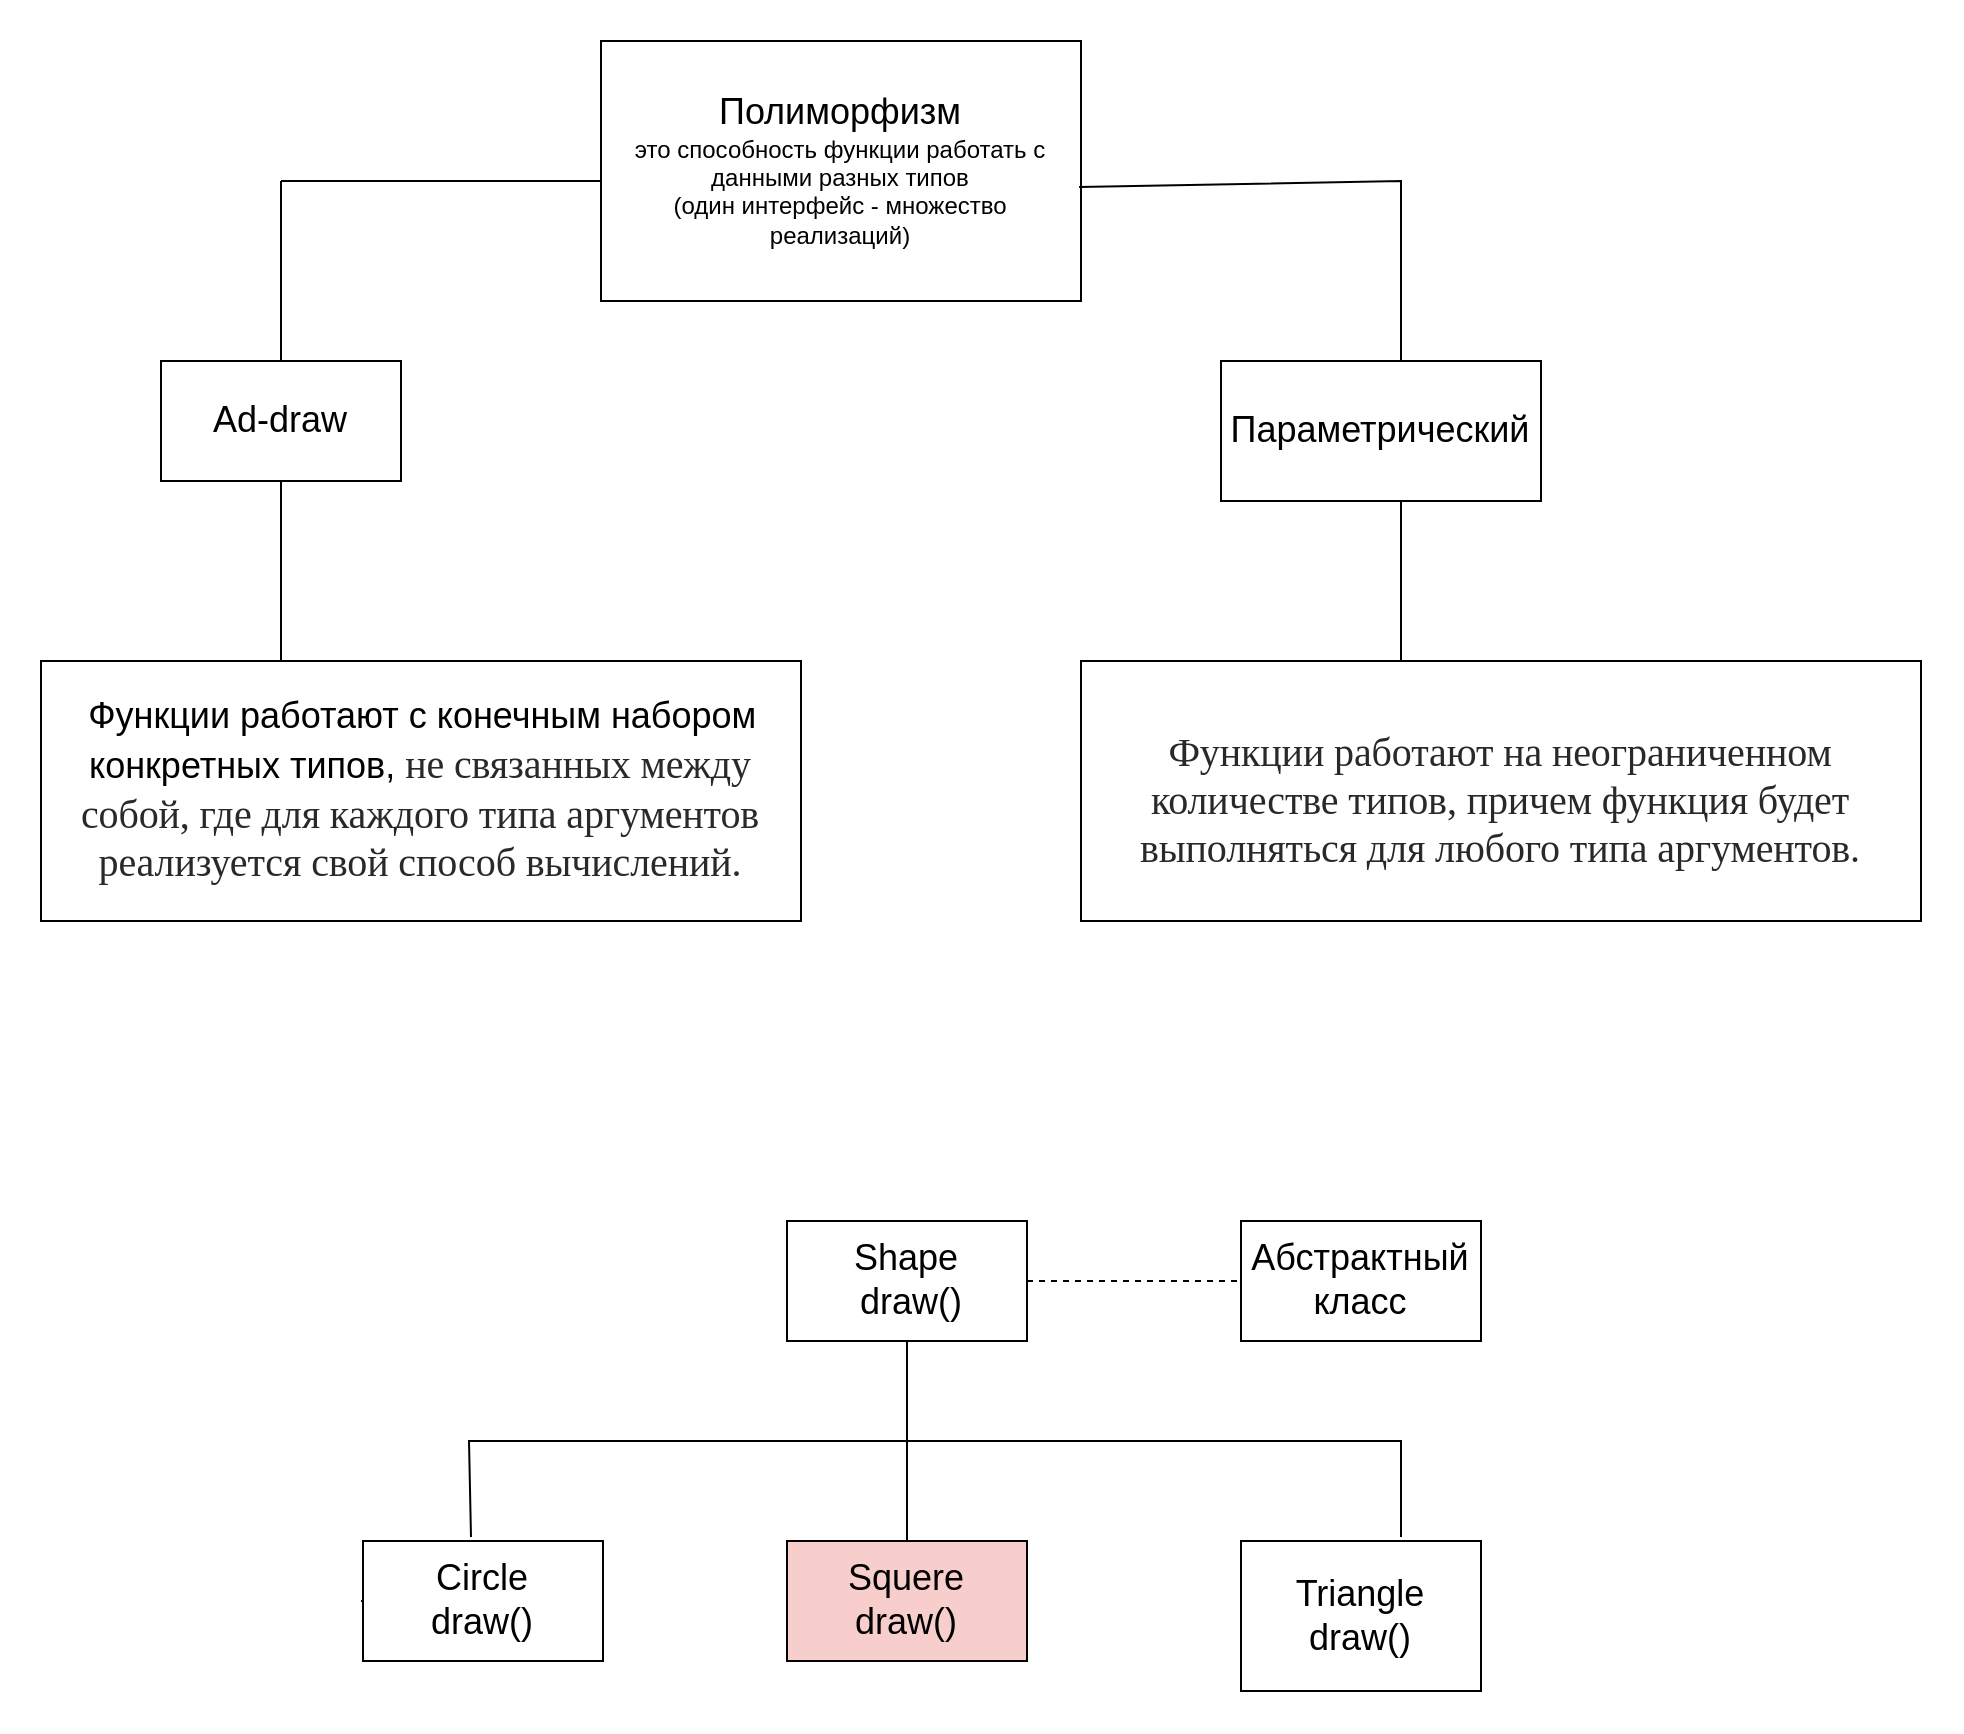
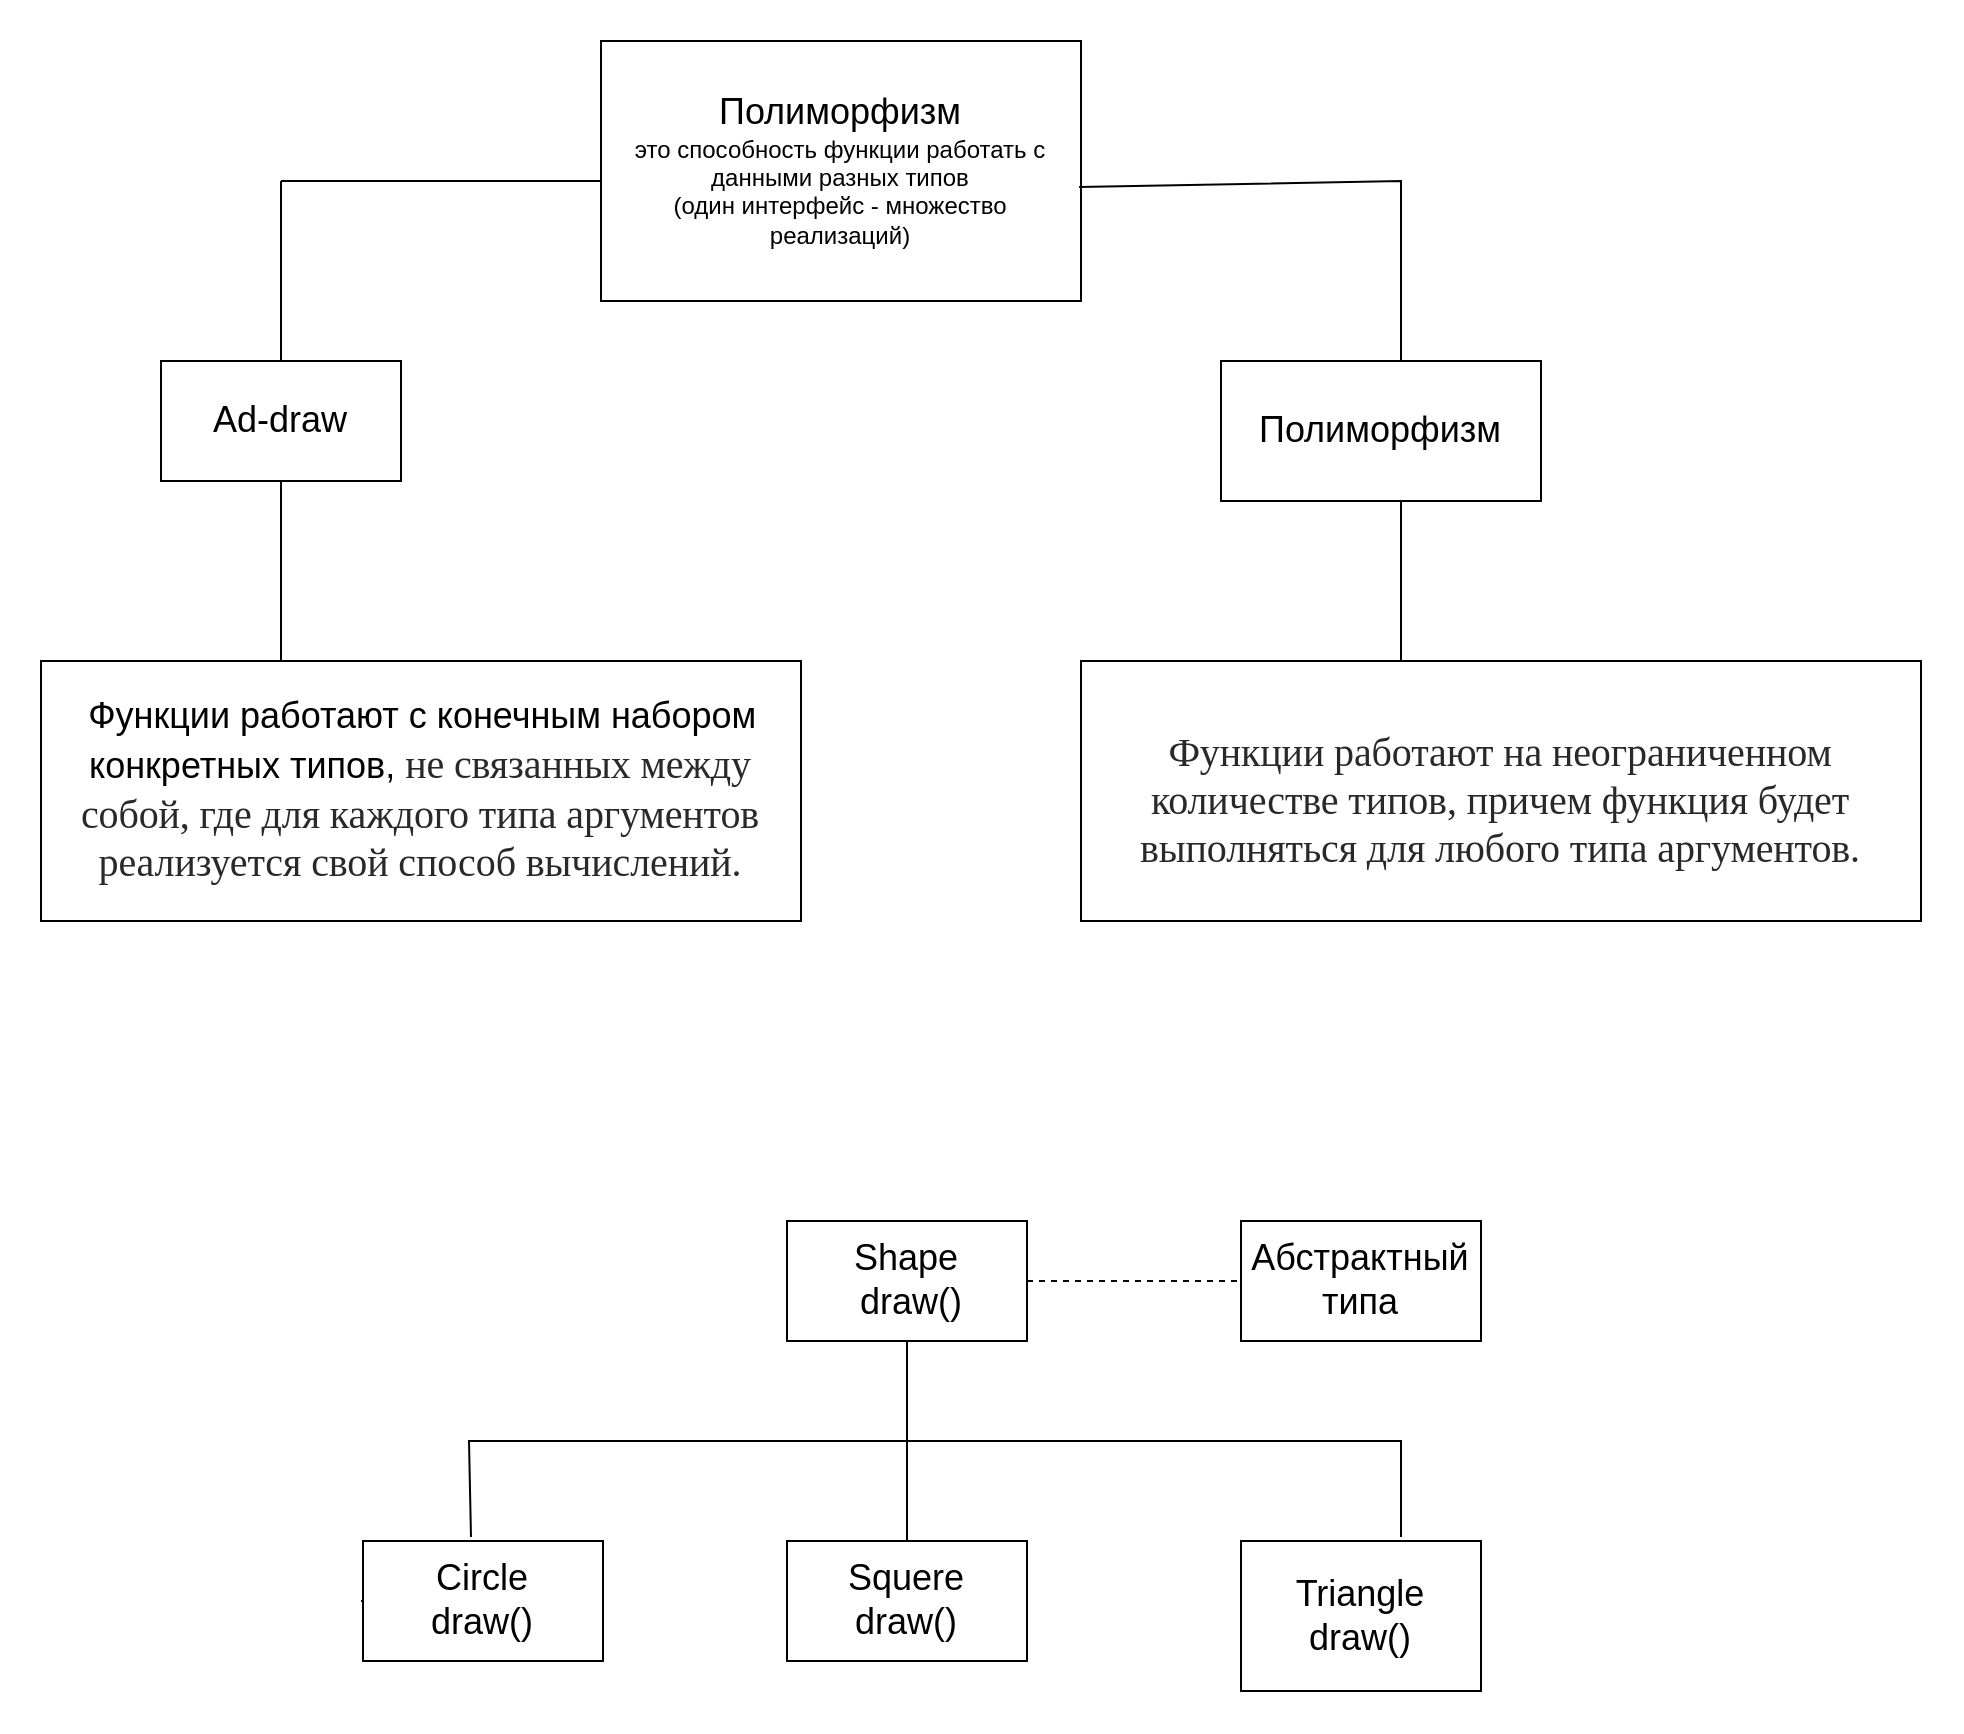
node "Параметрический": label "Параметрический" -> "Полиморфизм"
node "Абстрактный класс": label "Абстрактный класс" -> "Абстрактный типа"
node "Squere draw()": fillcolor #f8cecc -> #ffffff
